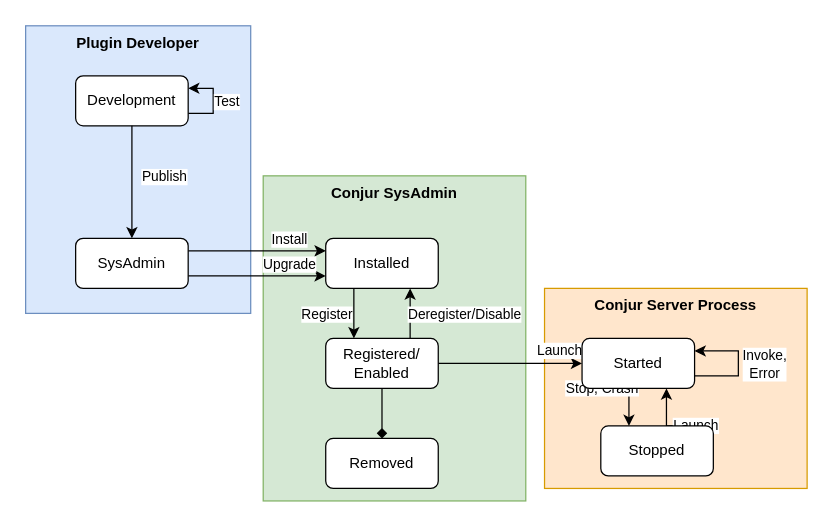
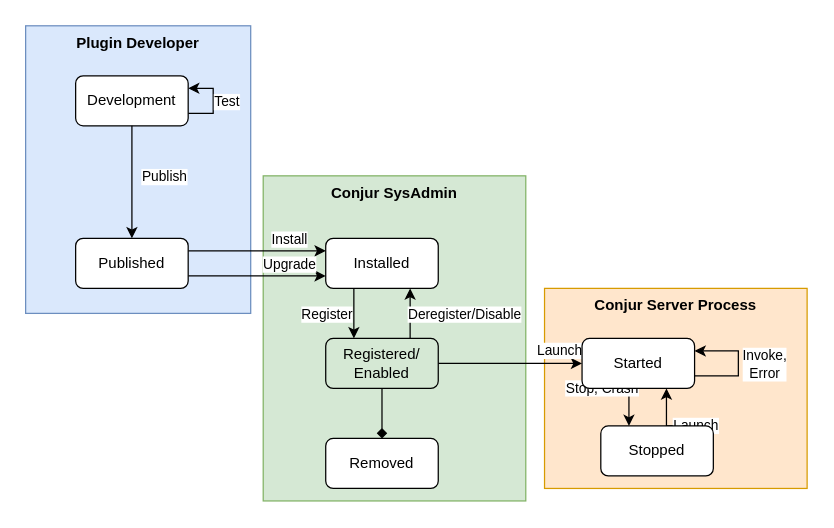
node "SysAdmin": label "SysAdmin" -> "Published"
node "Registered/ Enabled": fillcolor #ffffff -> #d5e8d4
